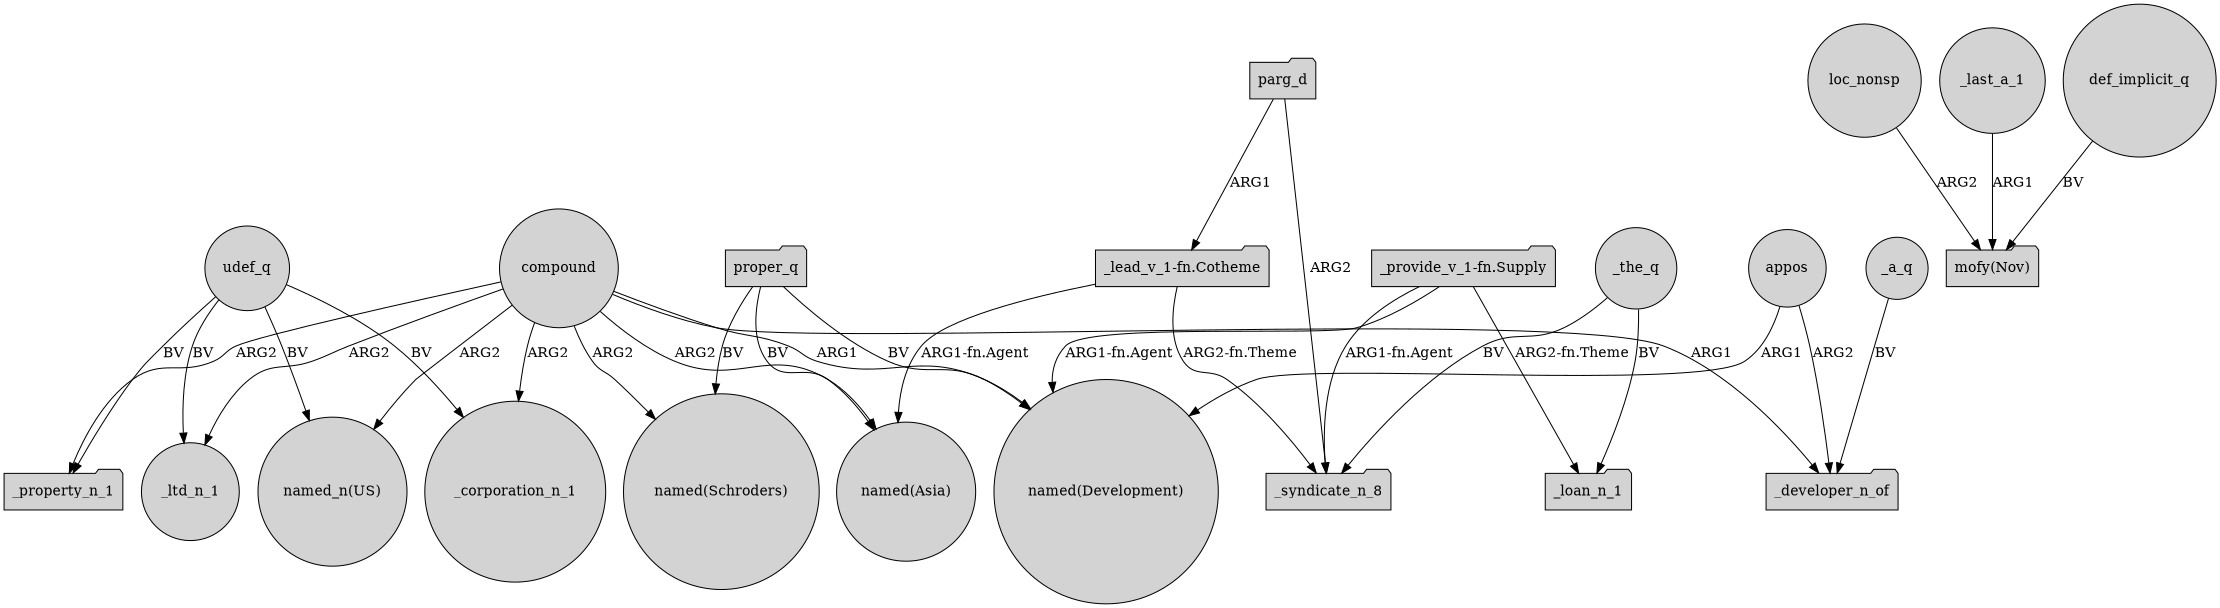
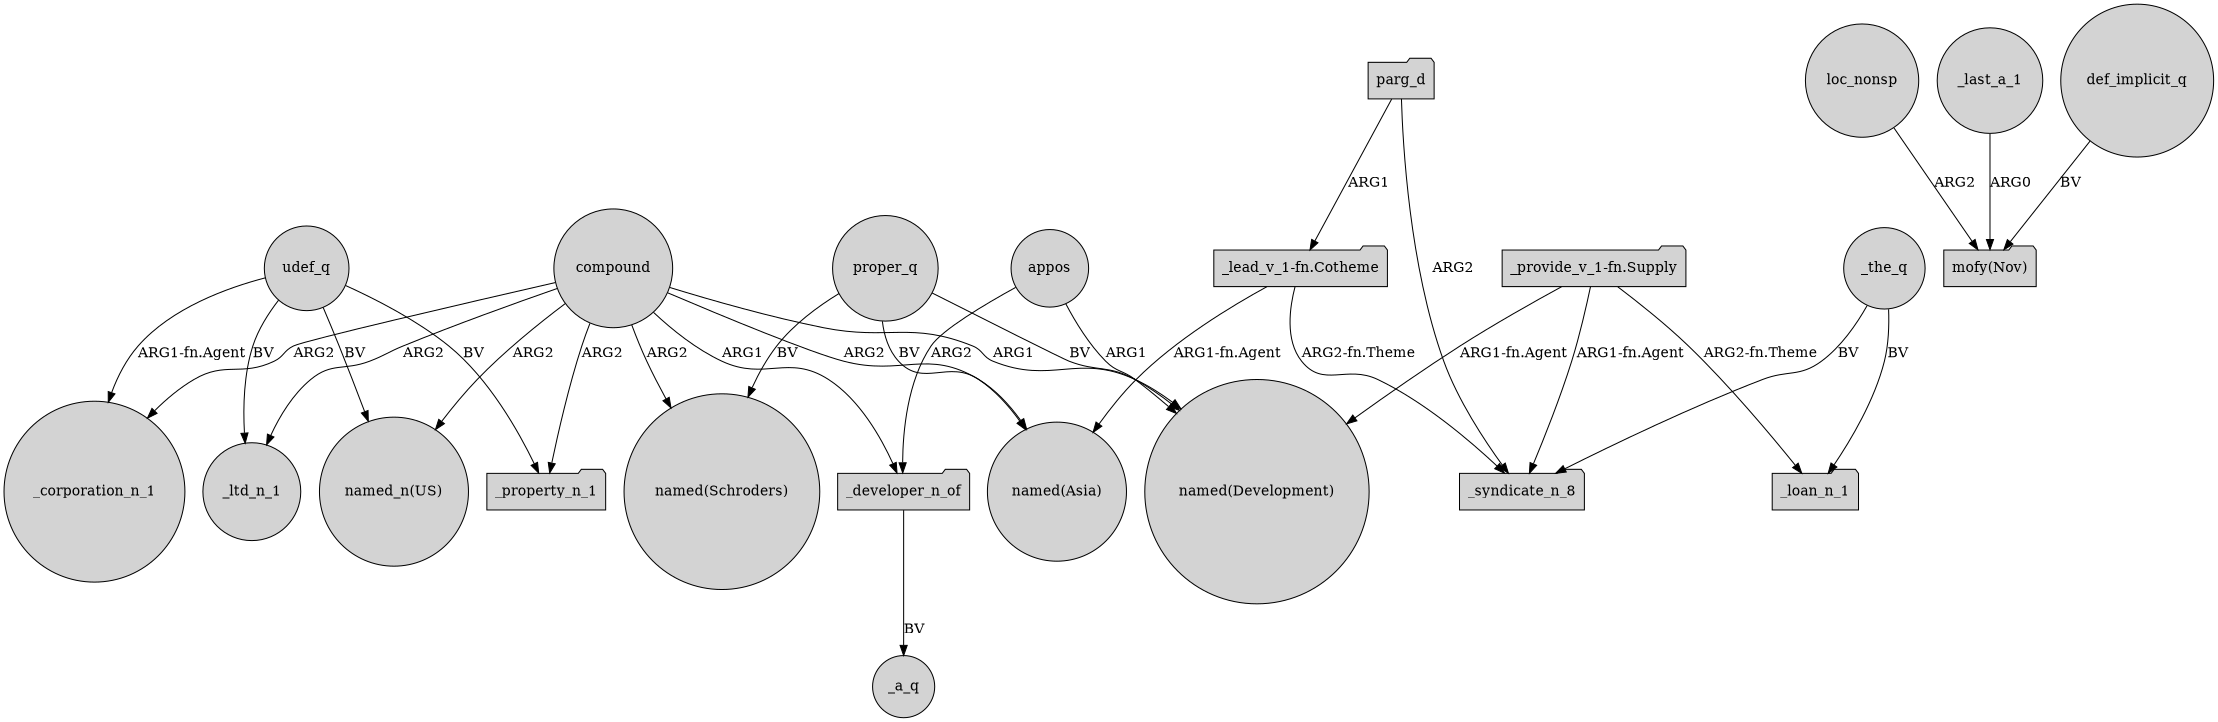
edge "_last_a_1" -> "mofy(Nov)": label "ARG1" -> "ARG0"
node "proper_q": shape folder -> circle
edge "udef_q" -> "_corporation_n_1": label "BV" -> "ARG1-fn.Agent"
edge "_a_q" -> "_developer_n_of": reversed
